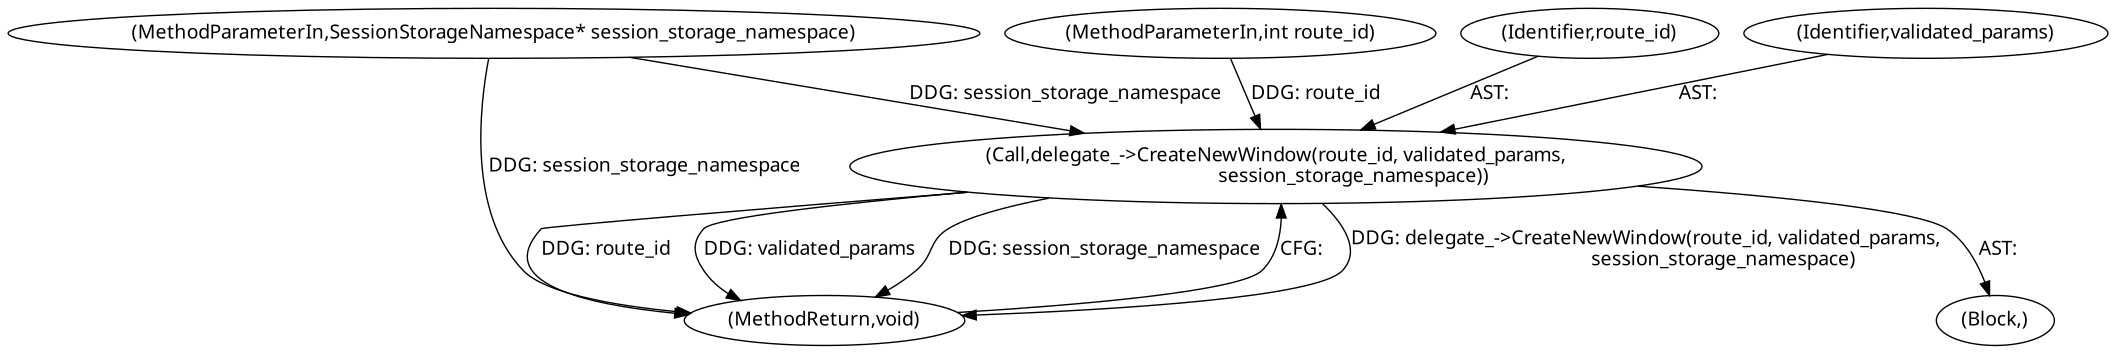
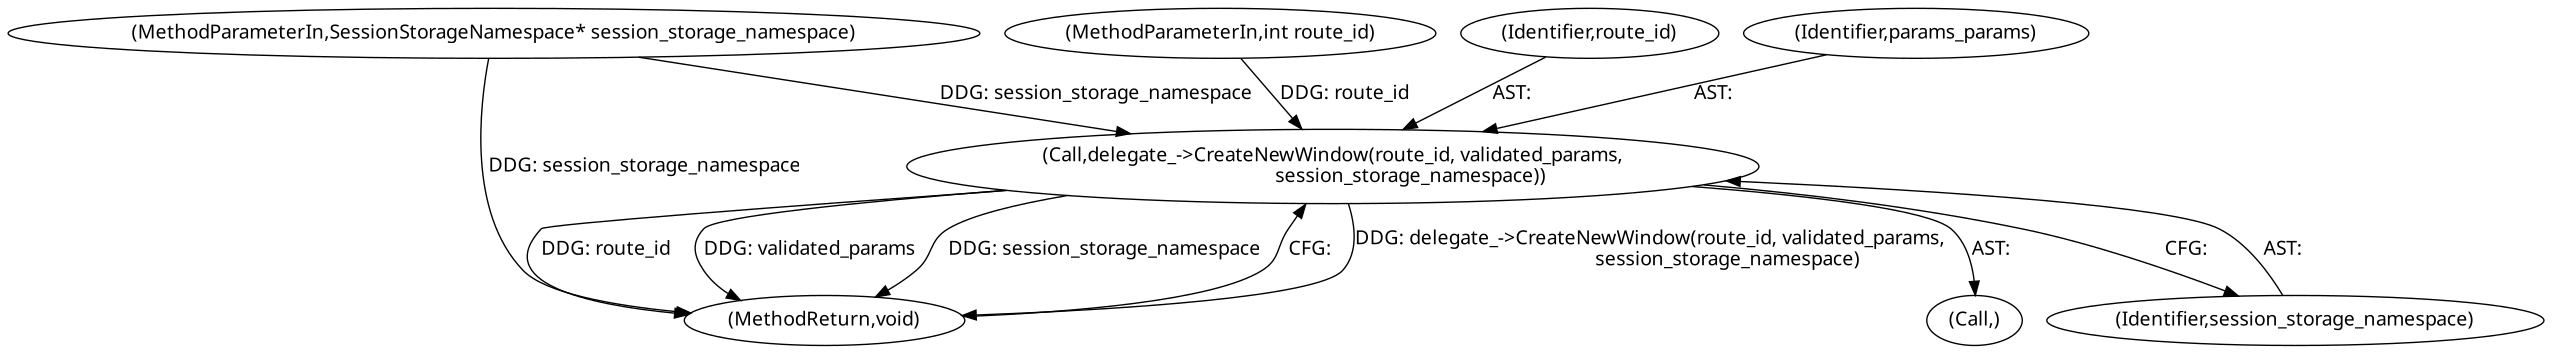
node "(Identifier,validated_params)": label "(Identifier,validated_params)" -> "(Identifier,params_params)"
node "(Block,)": label "(Block,)" -> "(Call,)"
node "(Identifier,session_storage_namespace)": added
